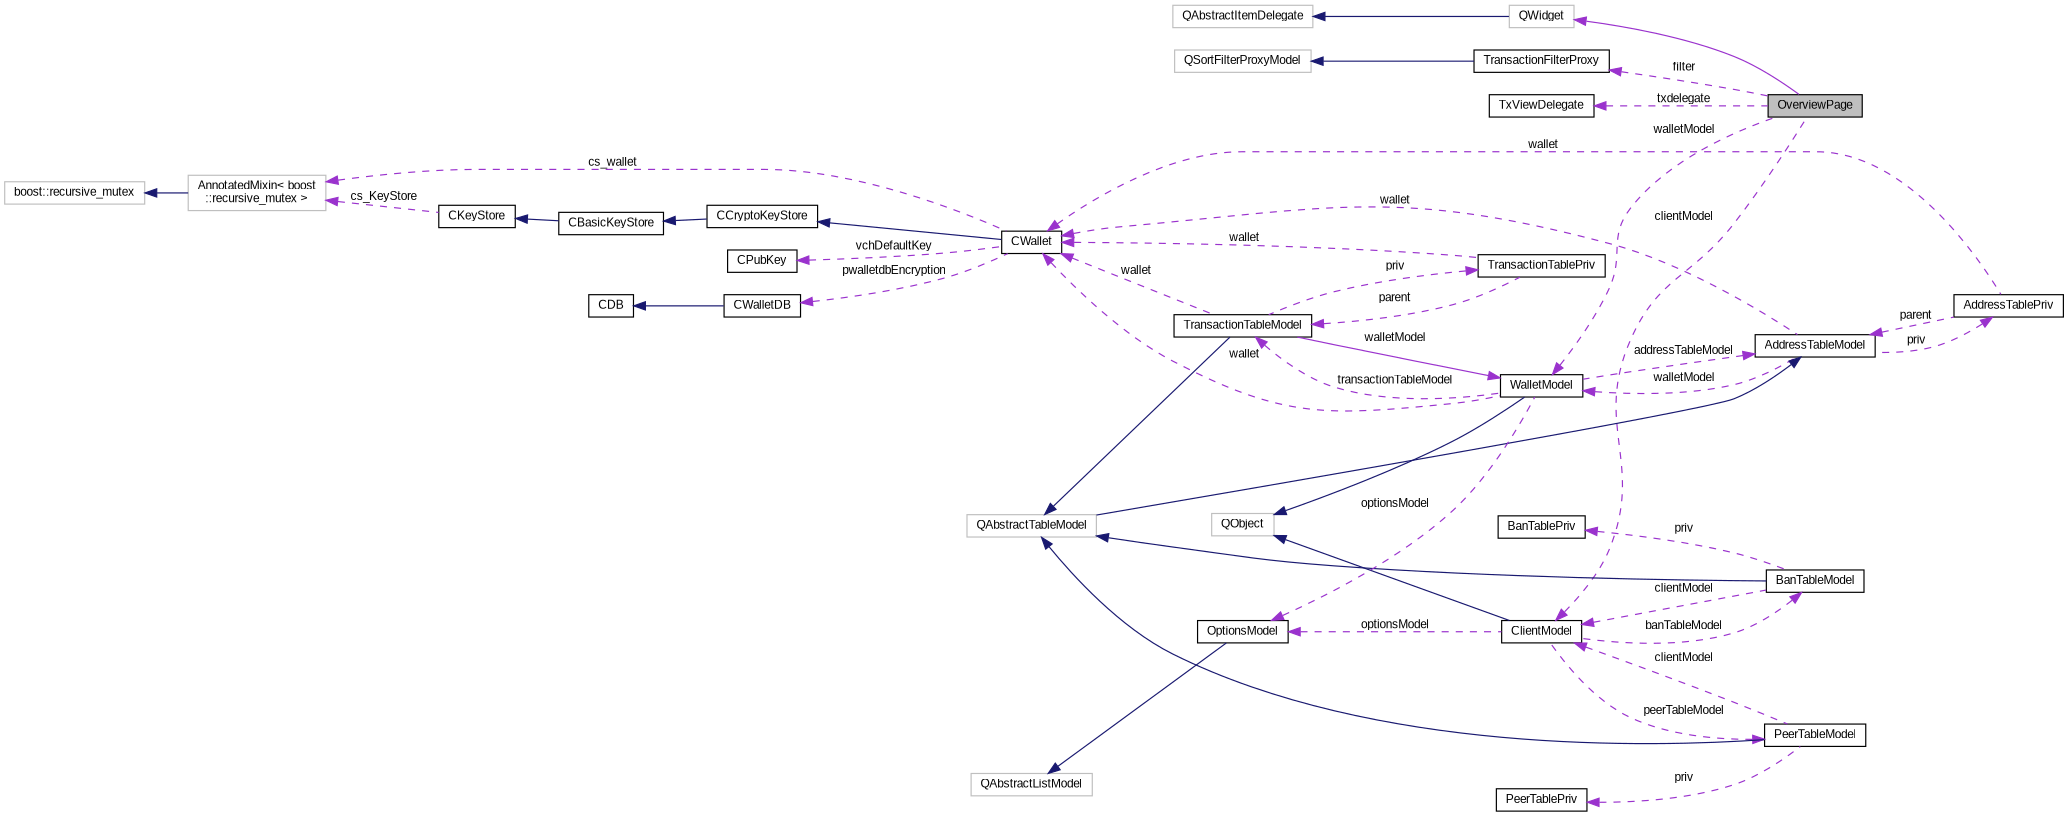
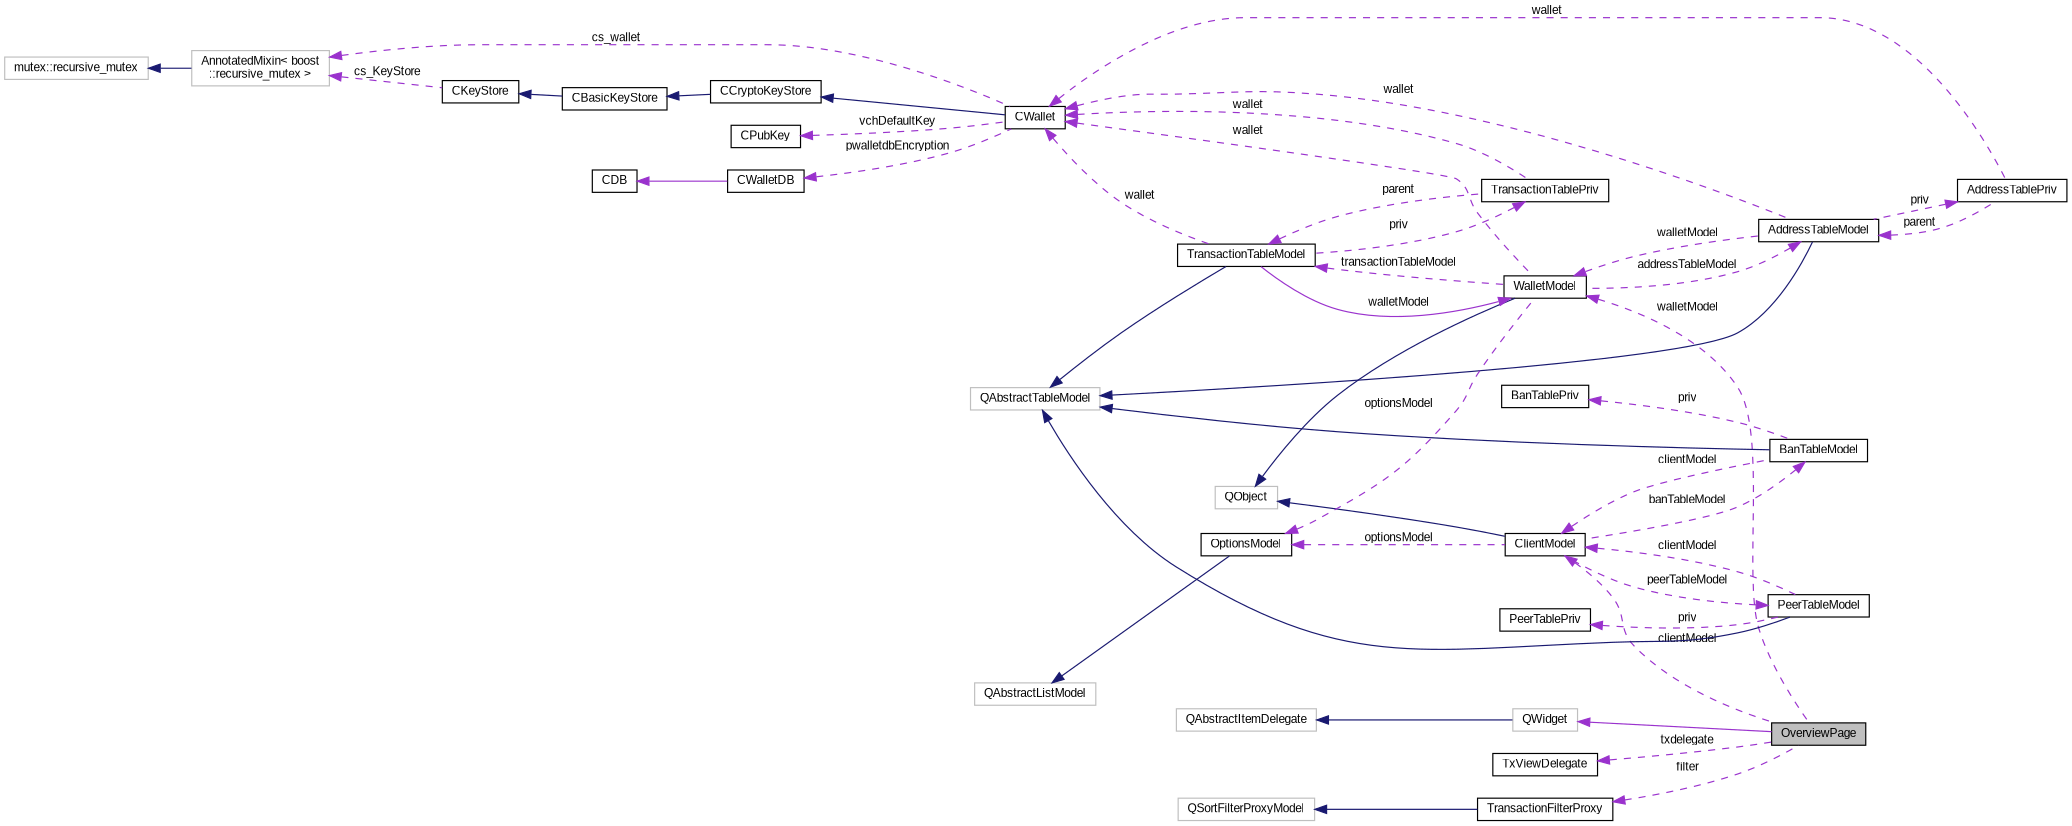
node "boost::recursive_mutex": label "boost::recursive_mutex" -> "mutex::recursive_mutex"
edge "CWalletDB" -> "CDB": color midnightblue -> darkorchid3
edge "QAbstractTableModel" -> "AddressTableModel": reversed
